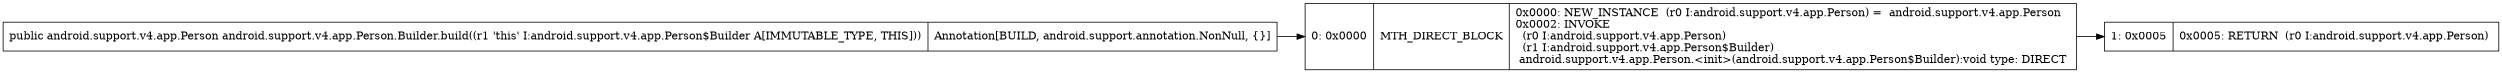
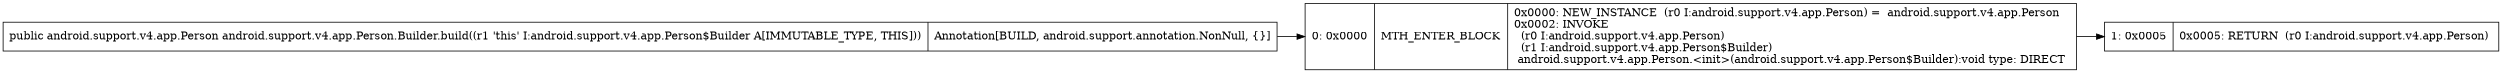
node "0: 0x0000": text "MTH_DIRECT_BLOCK" -> "MTH_ENTER_BLOCK"
